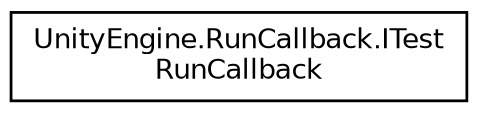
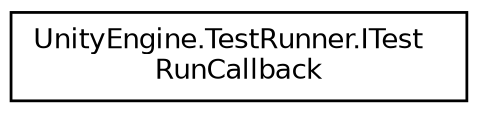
node "UnityEngine.RunCallback.ITest RunCallback": label "UnityEngine.RunCallback.ITest RunCallback" -> "UnityEngine.TestRunner.ITest RunCallback"
